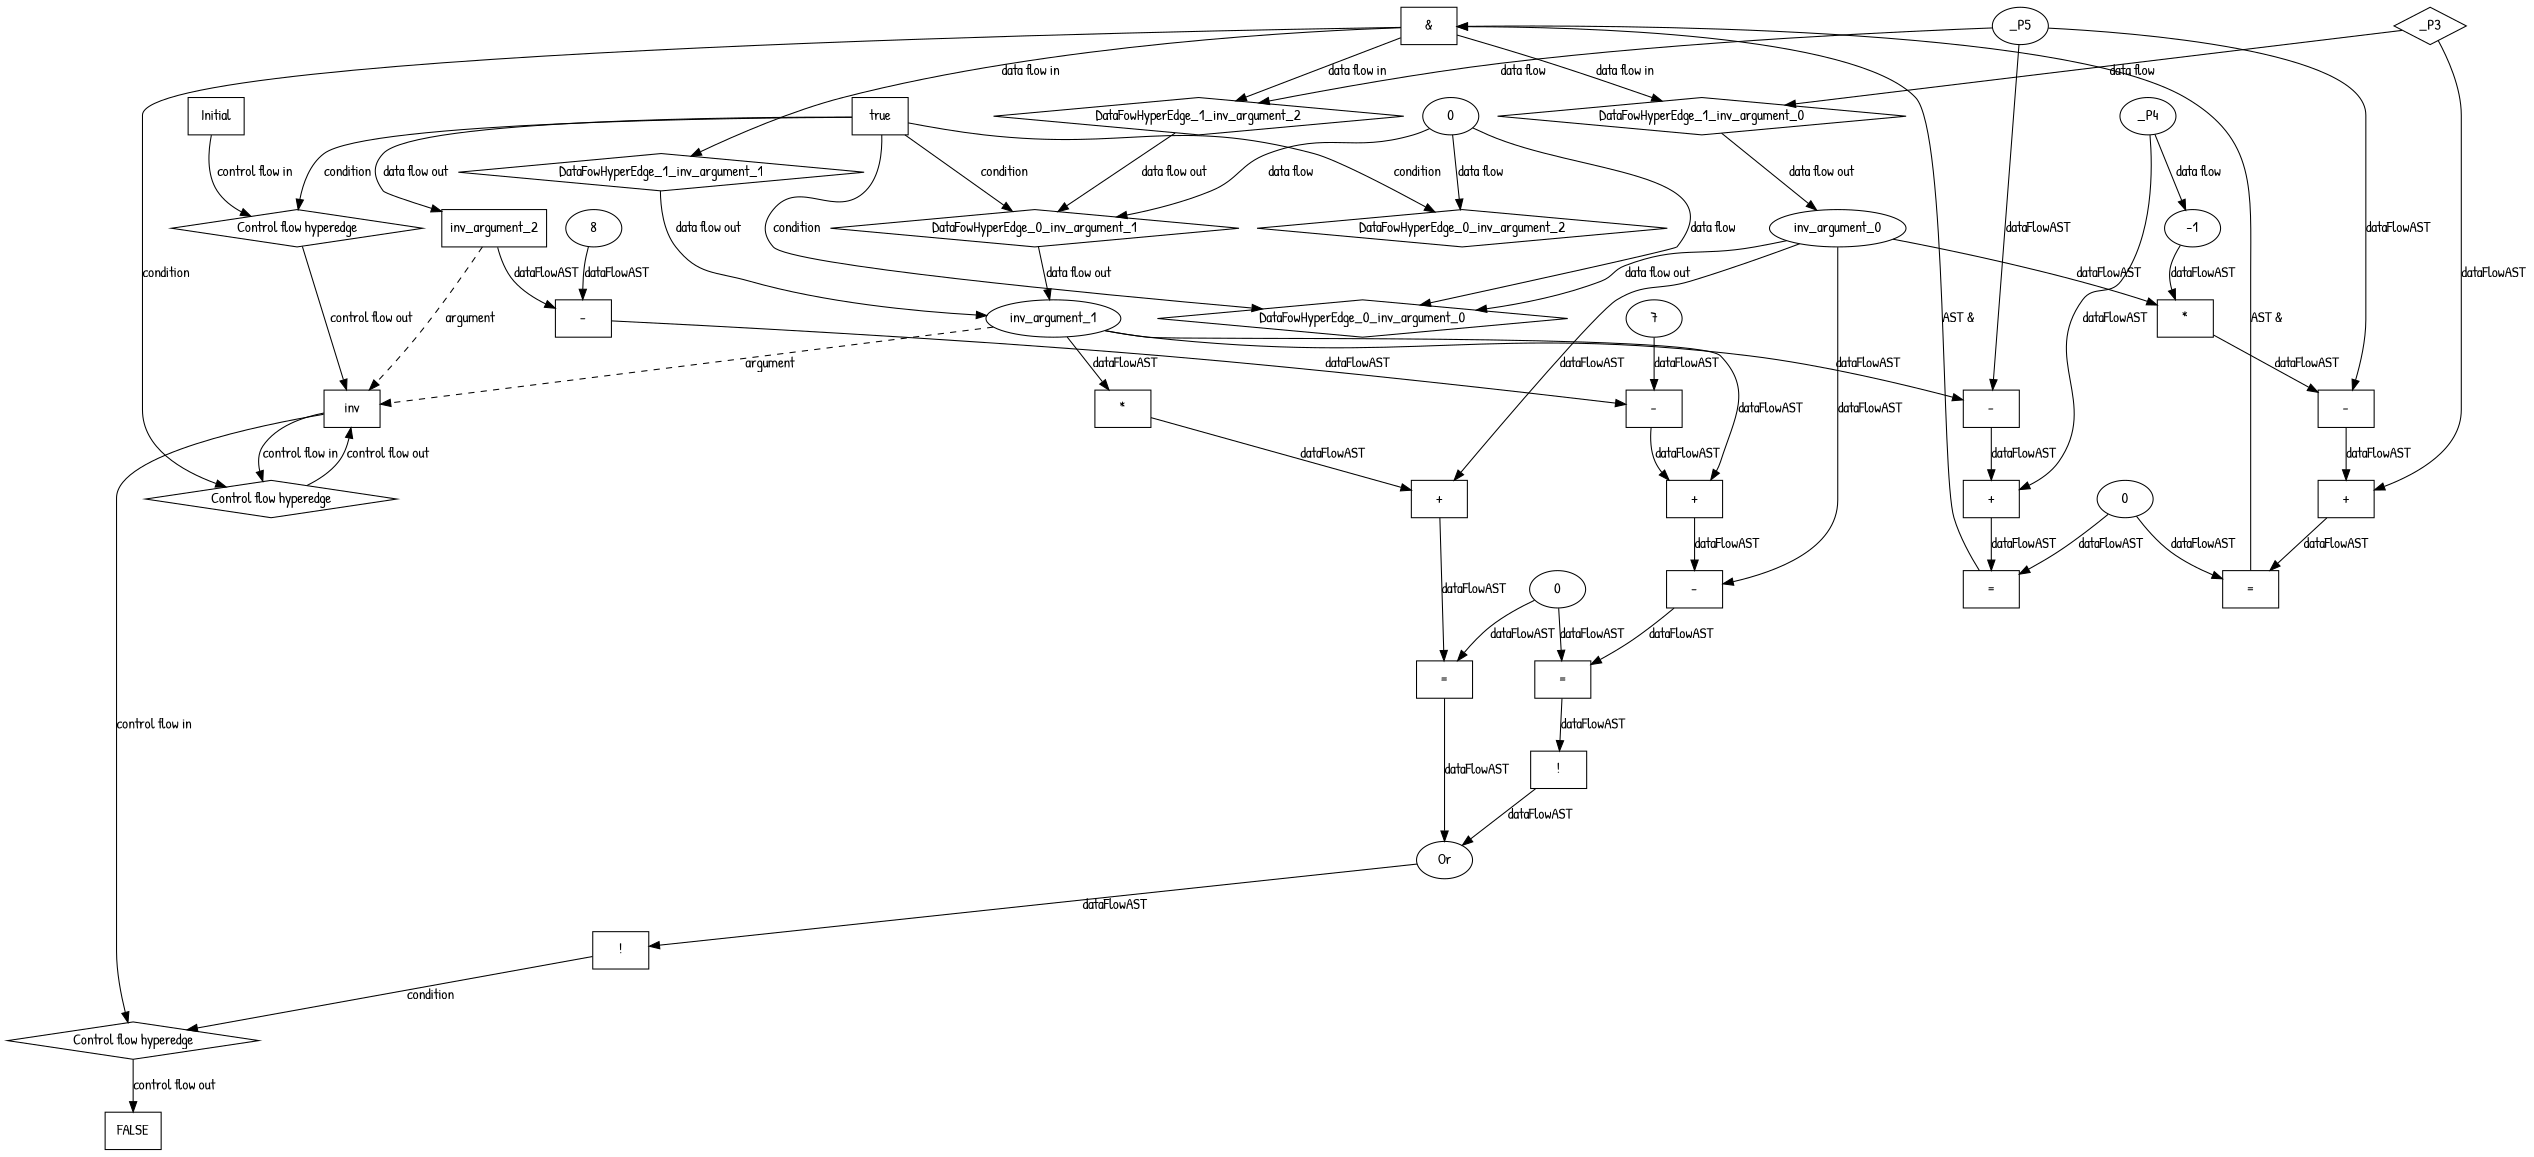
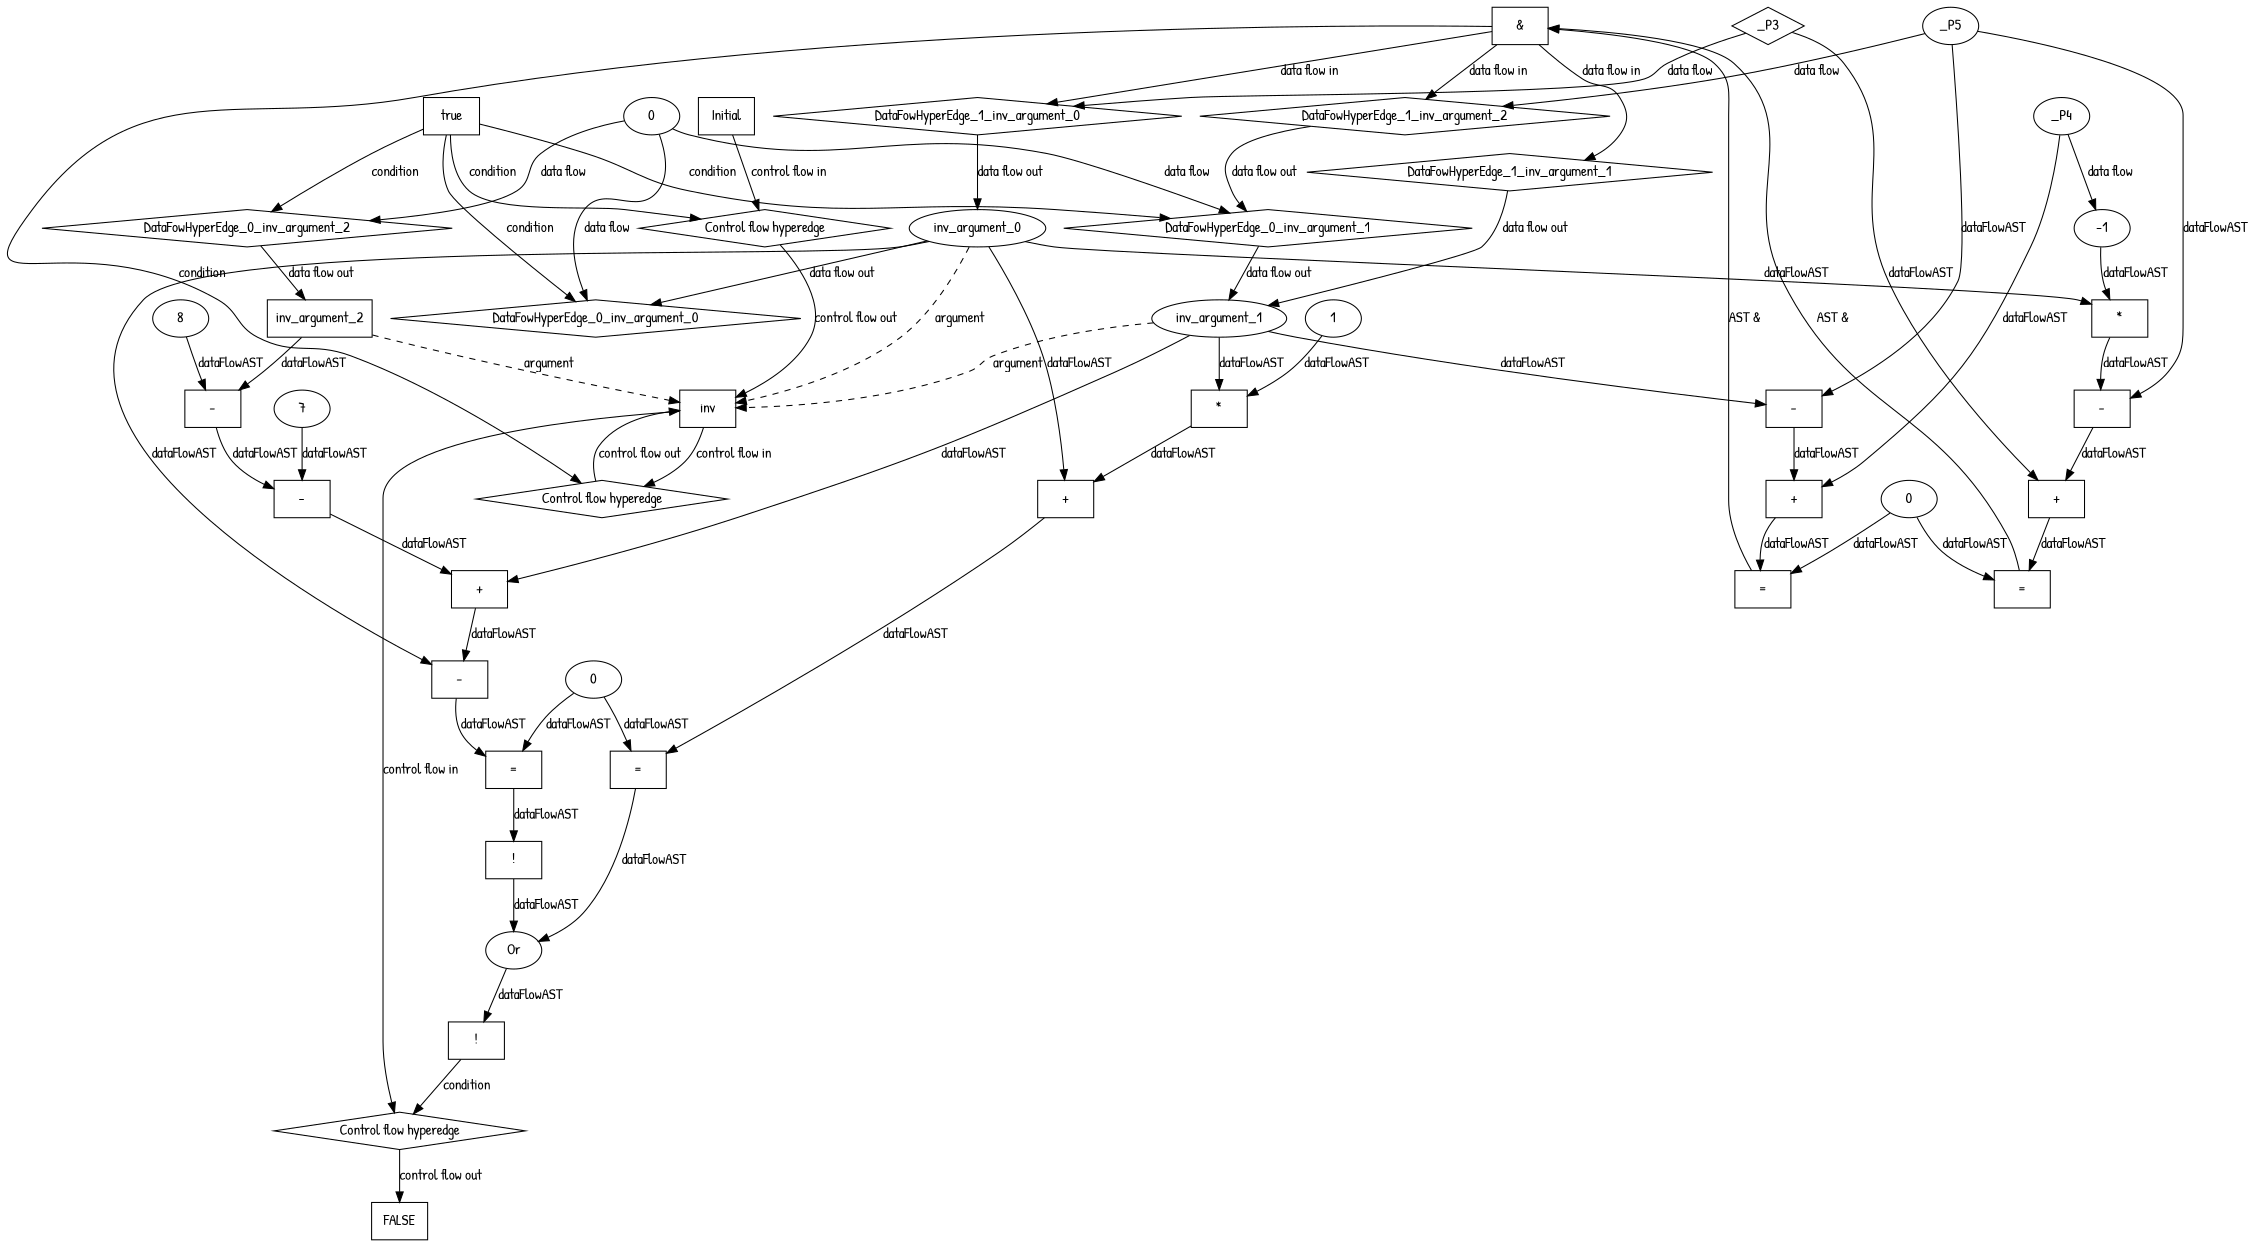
edge "true" -> "inv_argument_2": now "DataFowHyperEdge_0_inv_argument_2" -> "inv_argument_2"
node "1": added
edge "inv_argument_0" -> "inv": added, label "argument"
